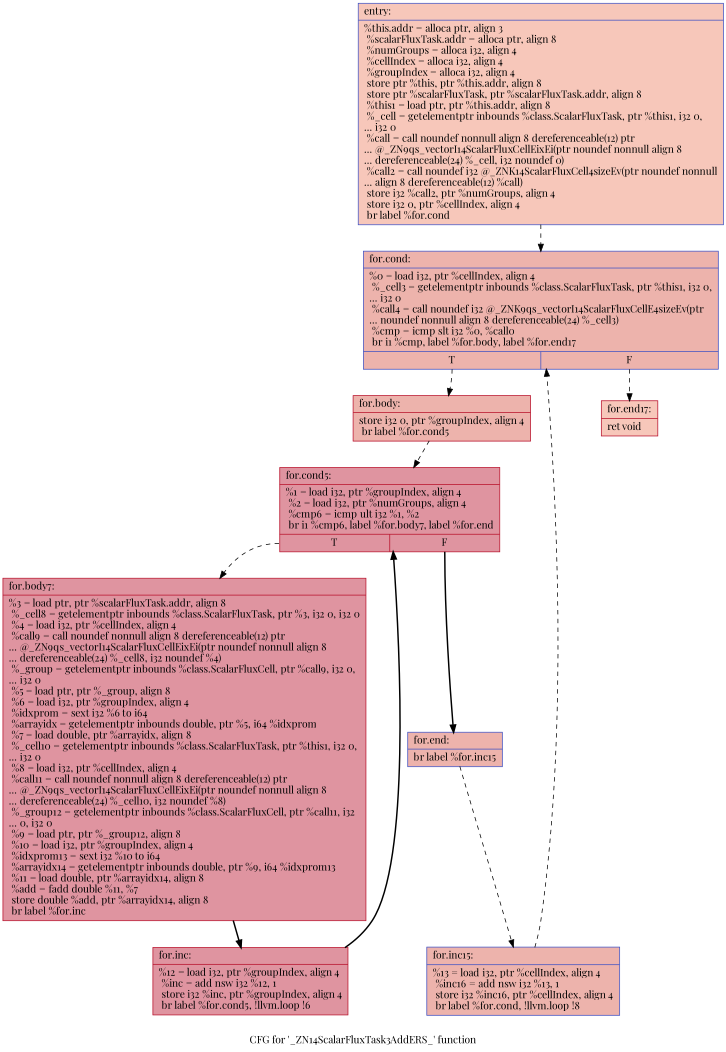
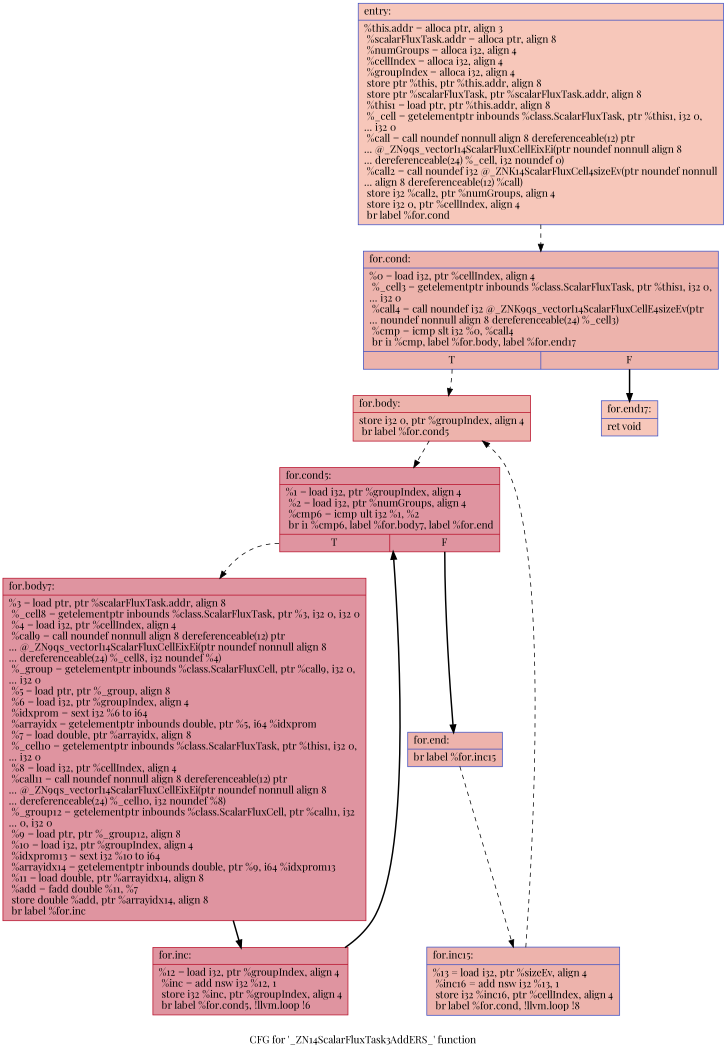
node "for.cond:": text "%cmp = icmp slt i32 %0, %call0" -> "%cmp = icmp slt i32 %0, %call4"
edge "for.cond:" -> "for.end17:": style dashed -> bold
node "for.end17:": color #b70d28ff -> #3d50c3ff
edge "for.inc15:" -> "for.cond:": now "for.inc15:" -> "for.body:"
node "for.inc15:": text "%13 = load i32, ptr %cellIndex, align 4" -> "%13 = load i32, ptr %sizeEv, align 4"
